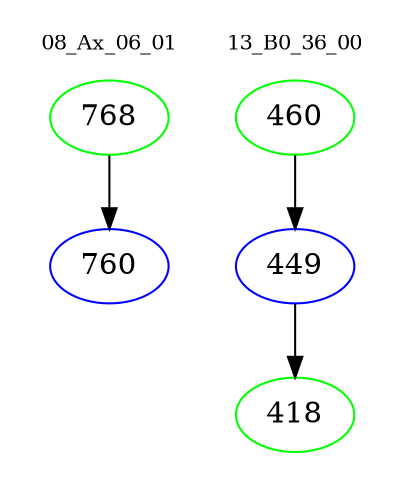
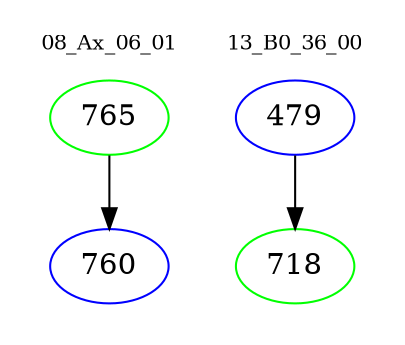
node "768": label "768" -> "765"
node "460": removed
node "449": label "449" -> "479"
node "418": label "418" -> "718"
